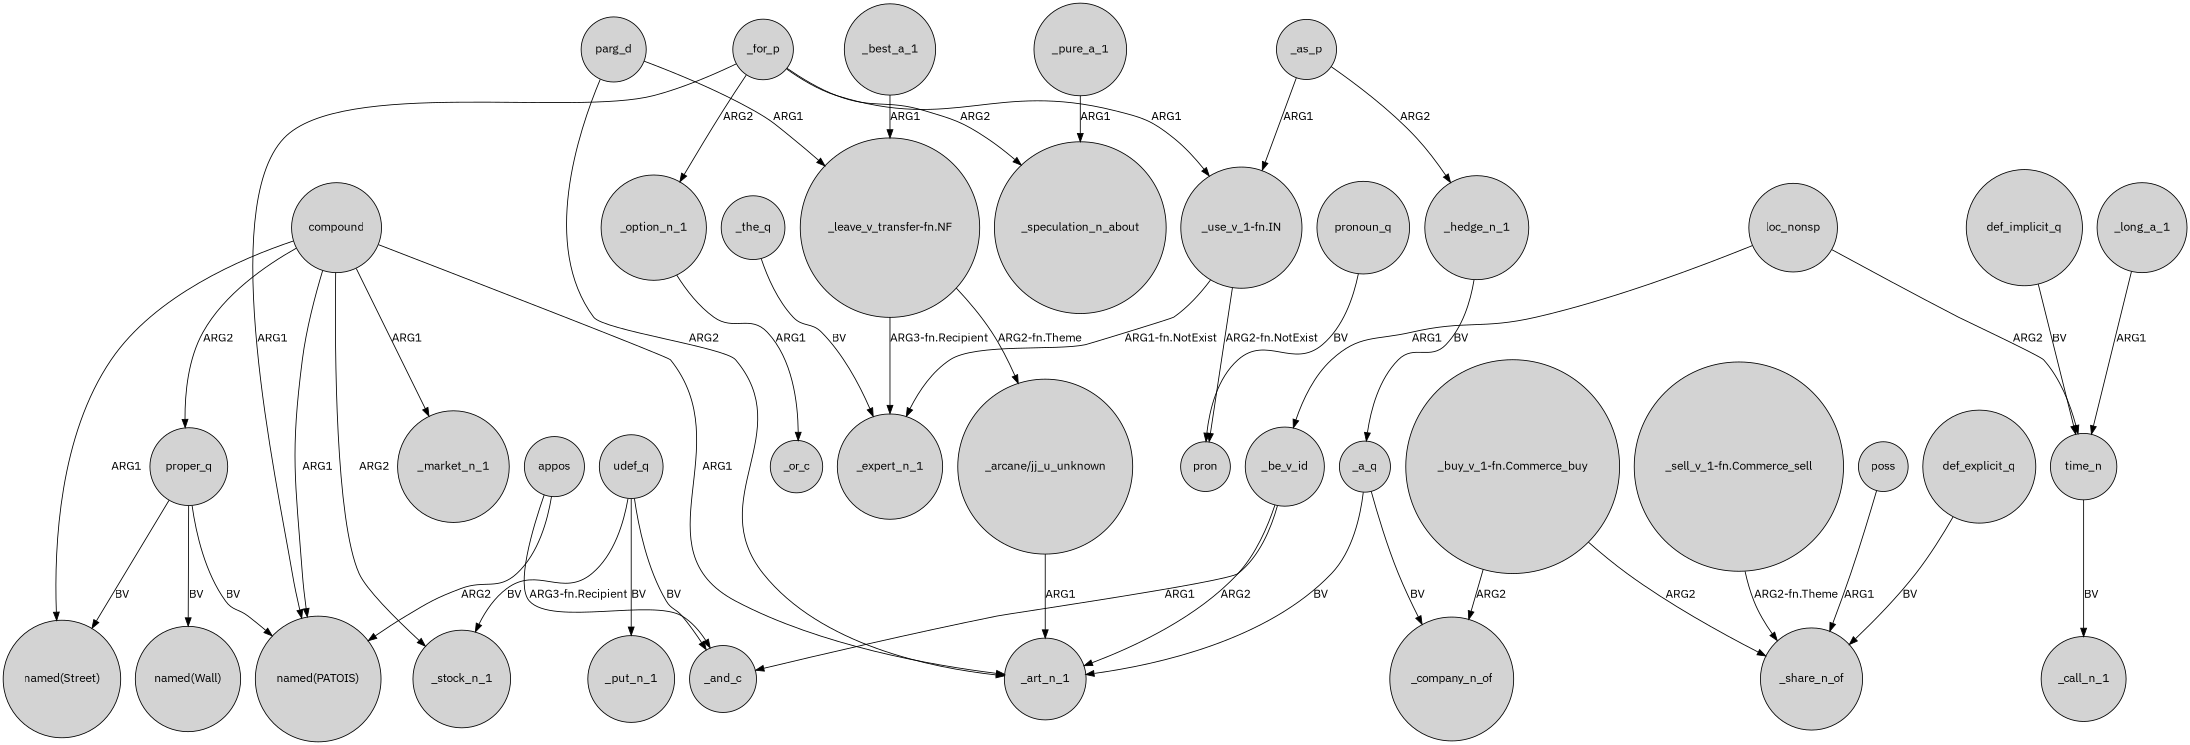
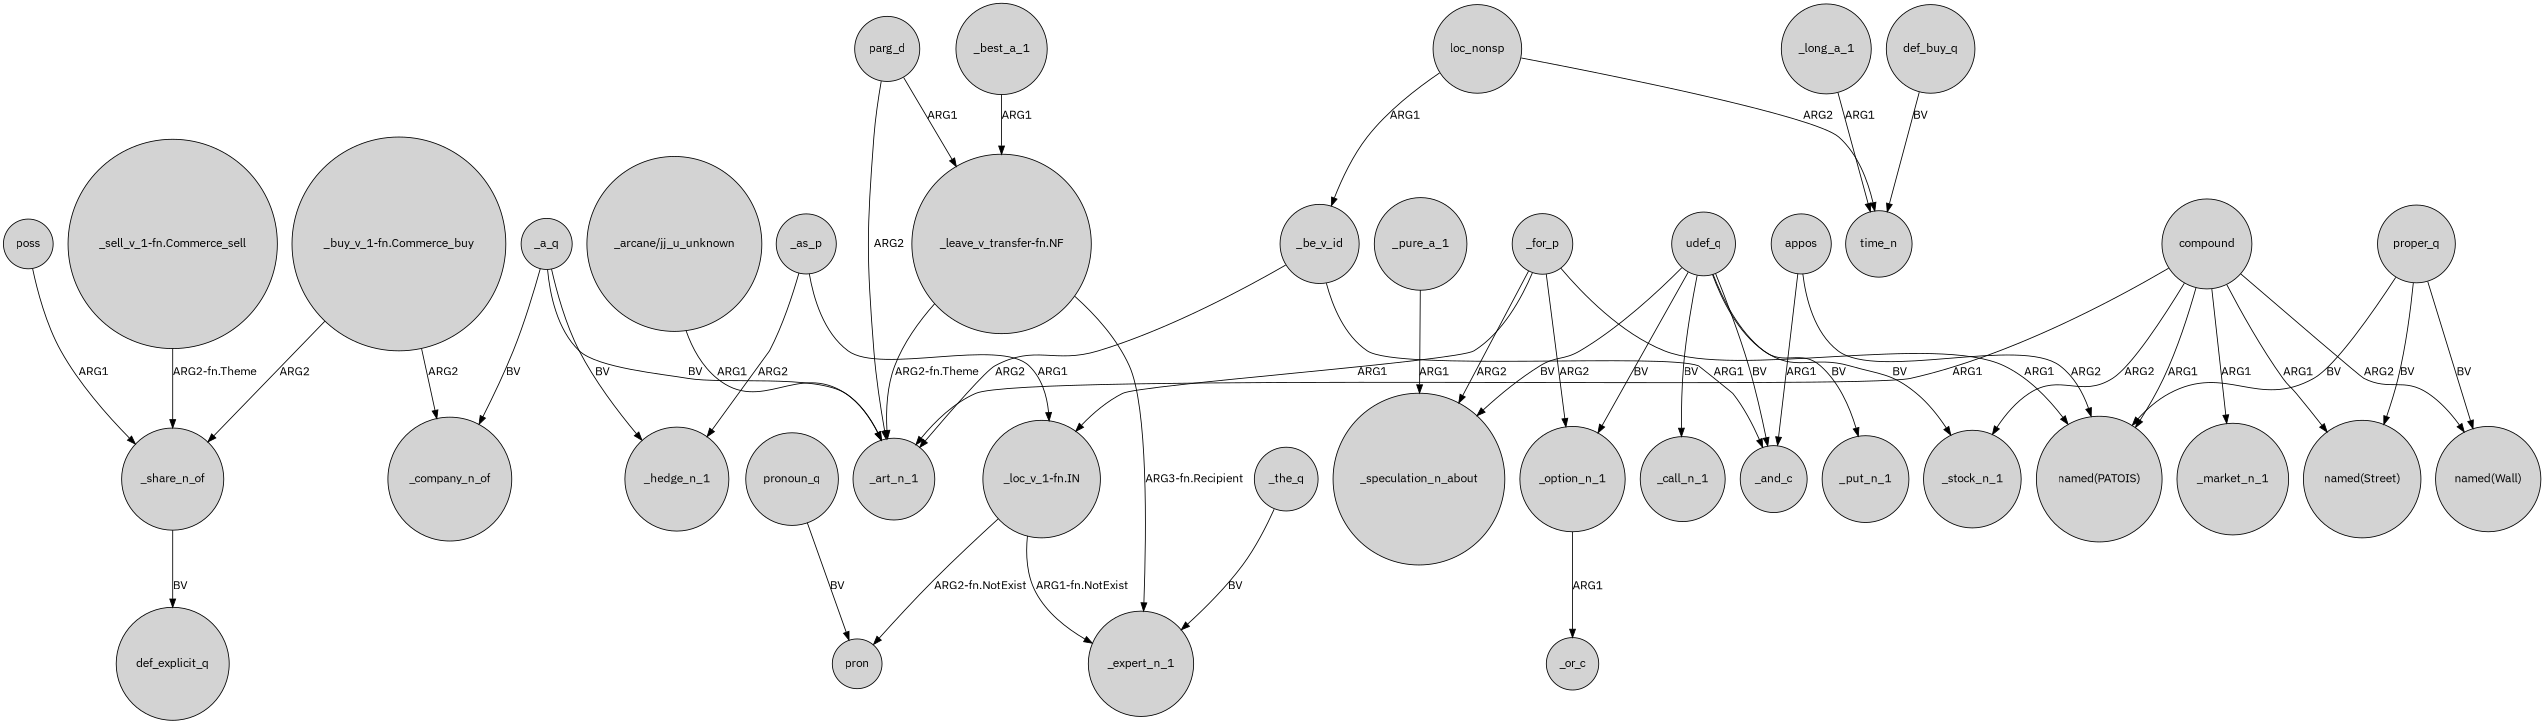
node "_use_v_1-fn.IN": label "_use_v_1-fn.IN" -> "_loc_v_1-fn.IN"
node "def_implicit_q": label "def_implicit_q" -> "def_buy_q"
edge "compound" -> "proper_q": now "compound" -> "named(Wall)"
edge "_leave_v_transfer-fn.NF" -> "_arcane/jj_u_unknown": now "_leave_v_transfer-fn.NF" -> "_art_n_1"
edge "udef_q" -> "_speculation_n_about": added, label "BV"
edge "udef_q" -> "_option_n_1": added, label "BV"
edge "_hedge_n_1" -> "_a_q": reversed
edge "time_n" -> "_call_n_1": now "udef_q" -> "_call_n_1"
edge "def_explicit_q" -> "_share_n_of": reversed
edge "appos" -> "_and_c": label "ARG3-fn.Recipient" -> "ARG1"
